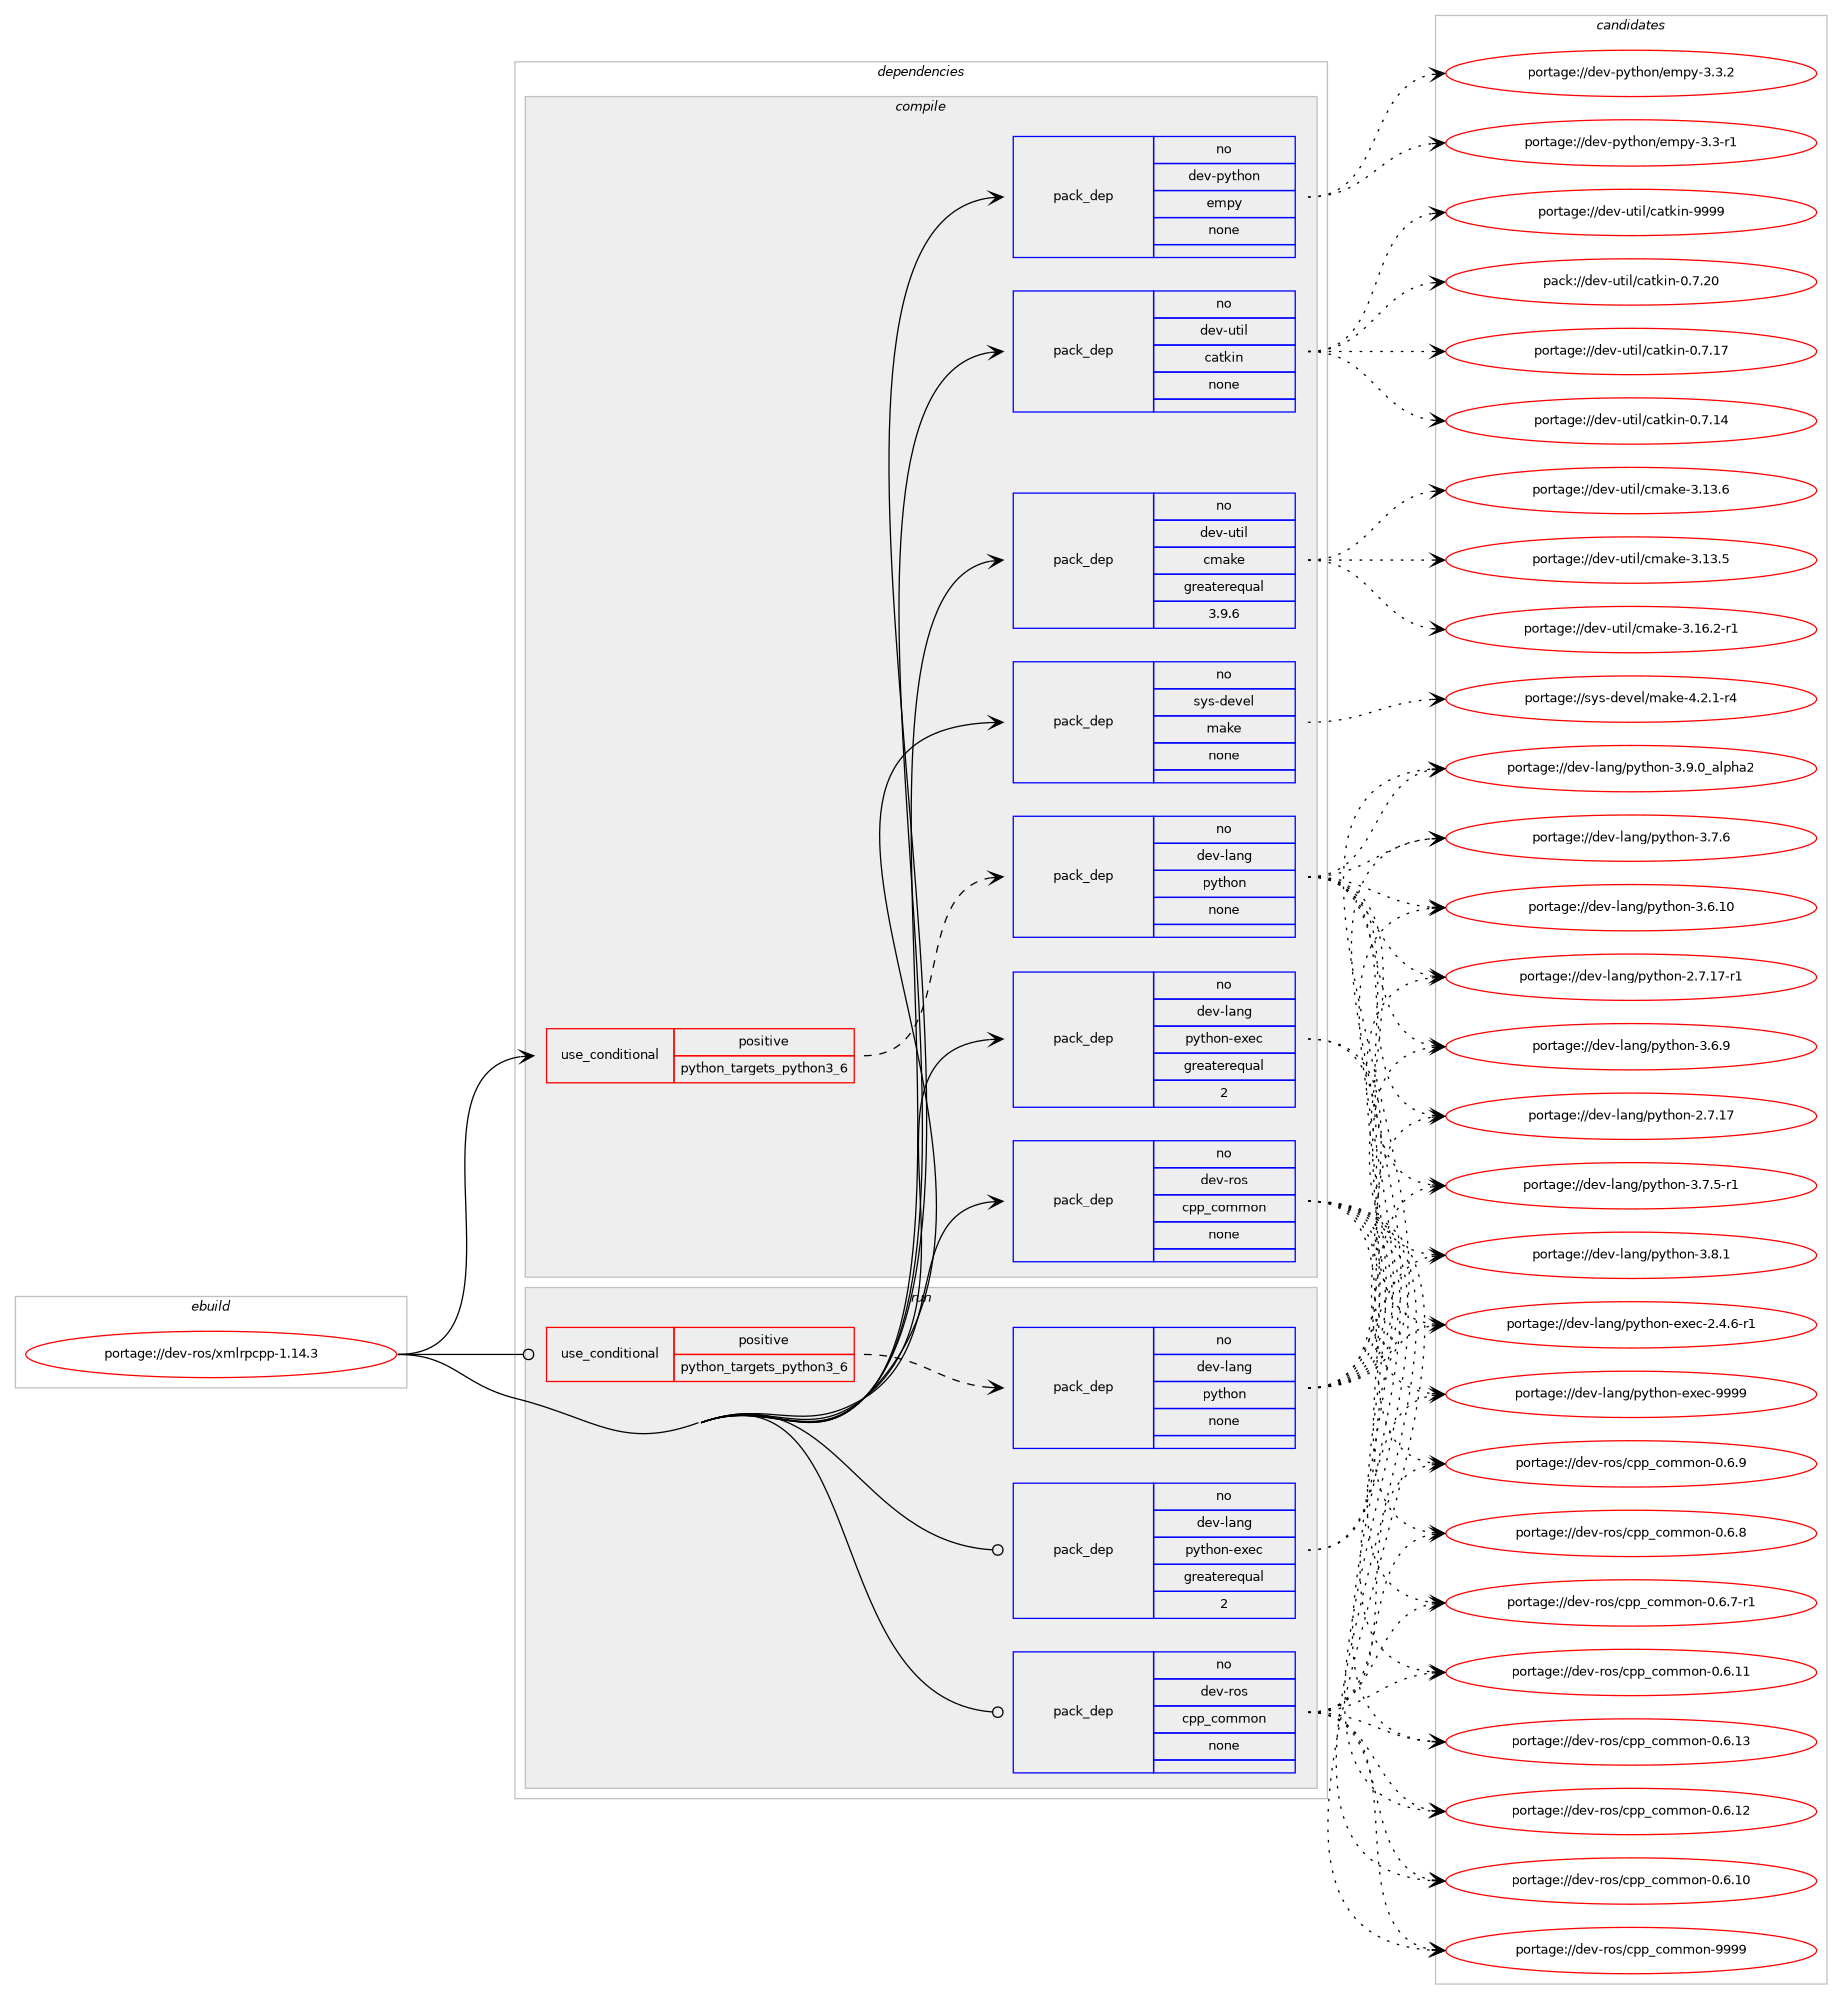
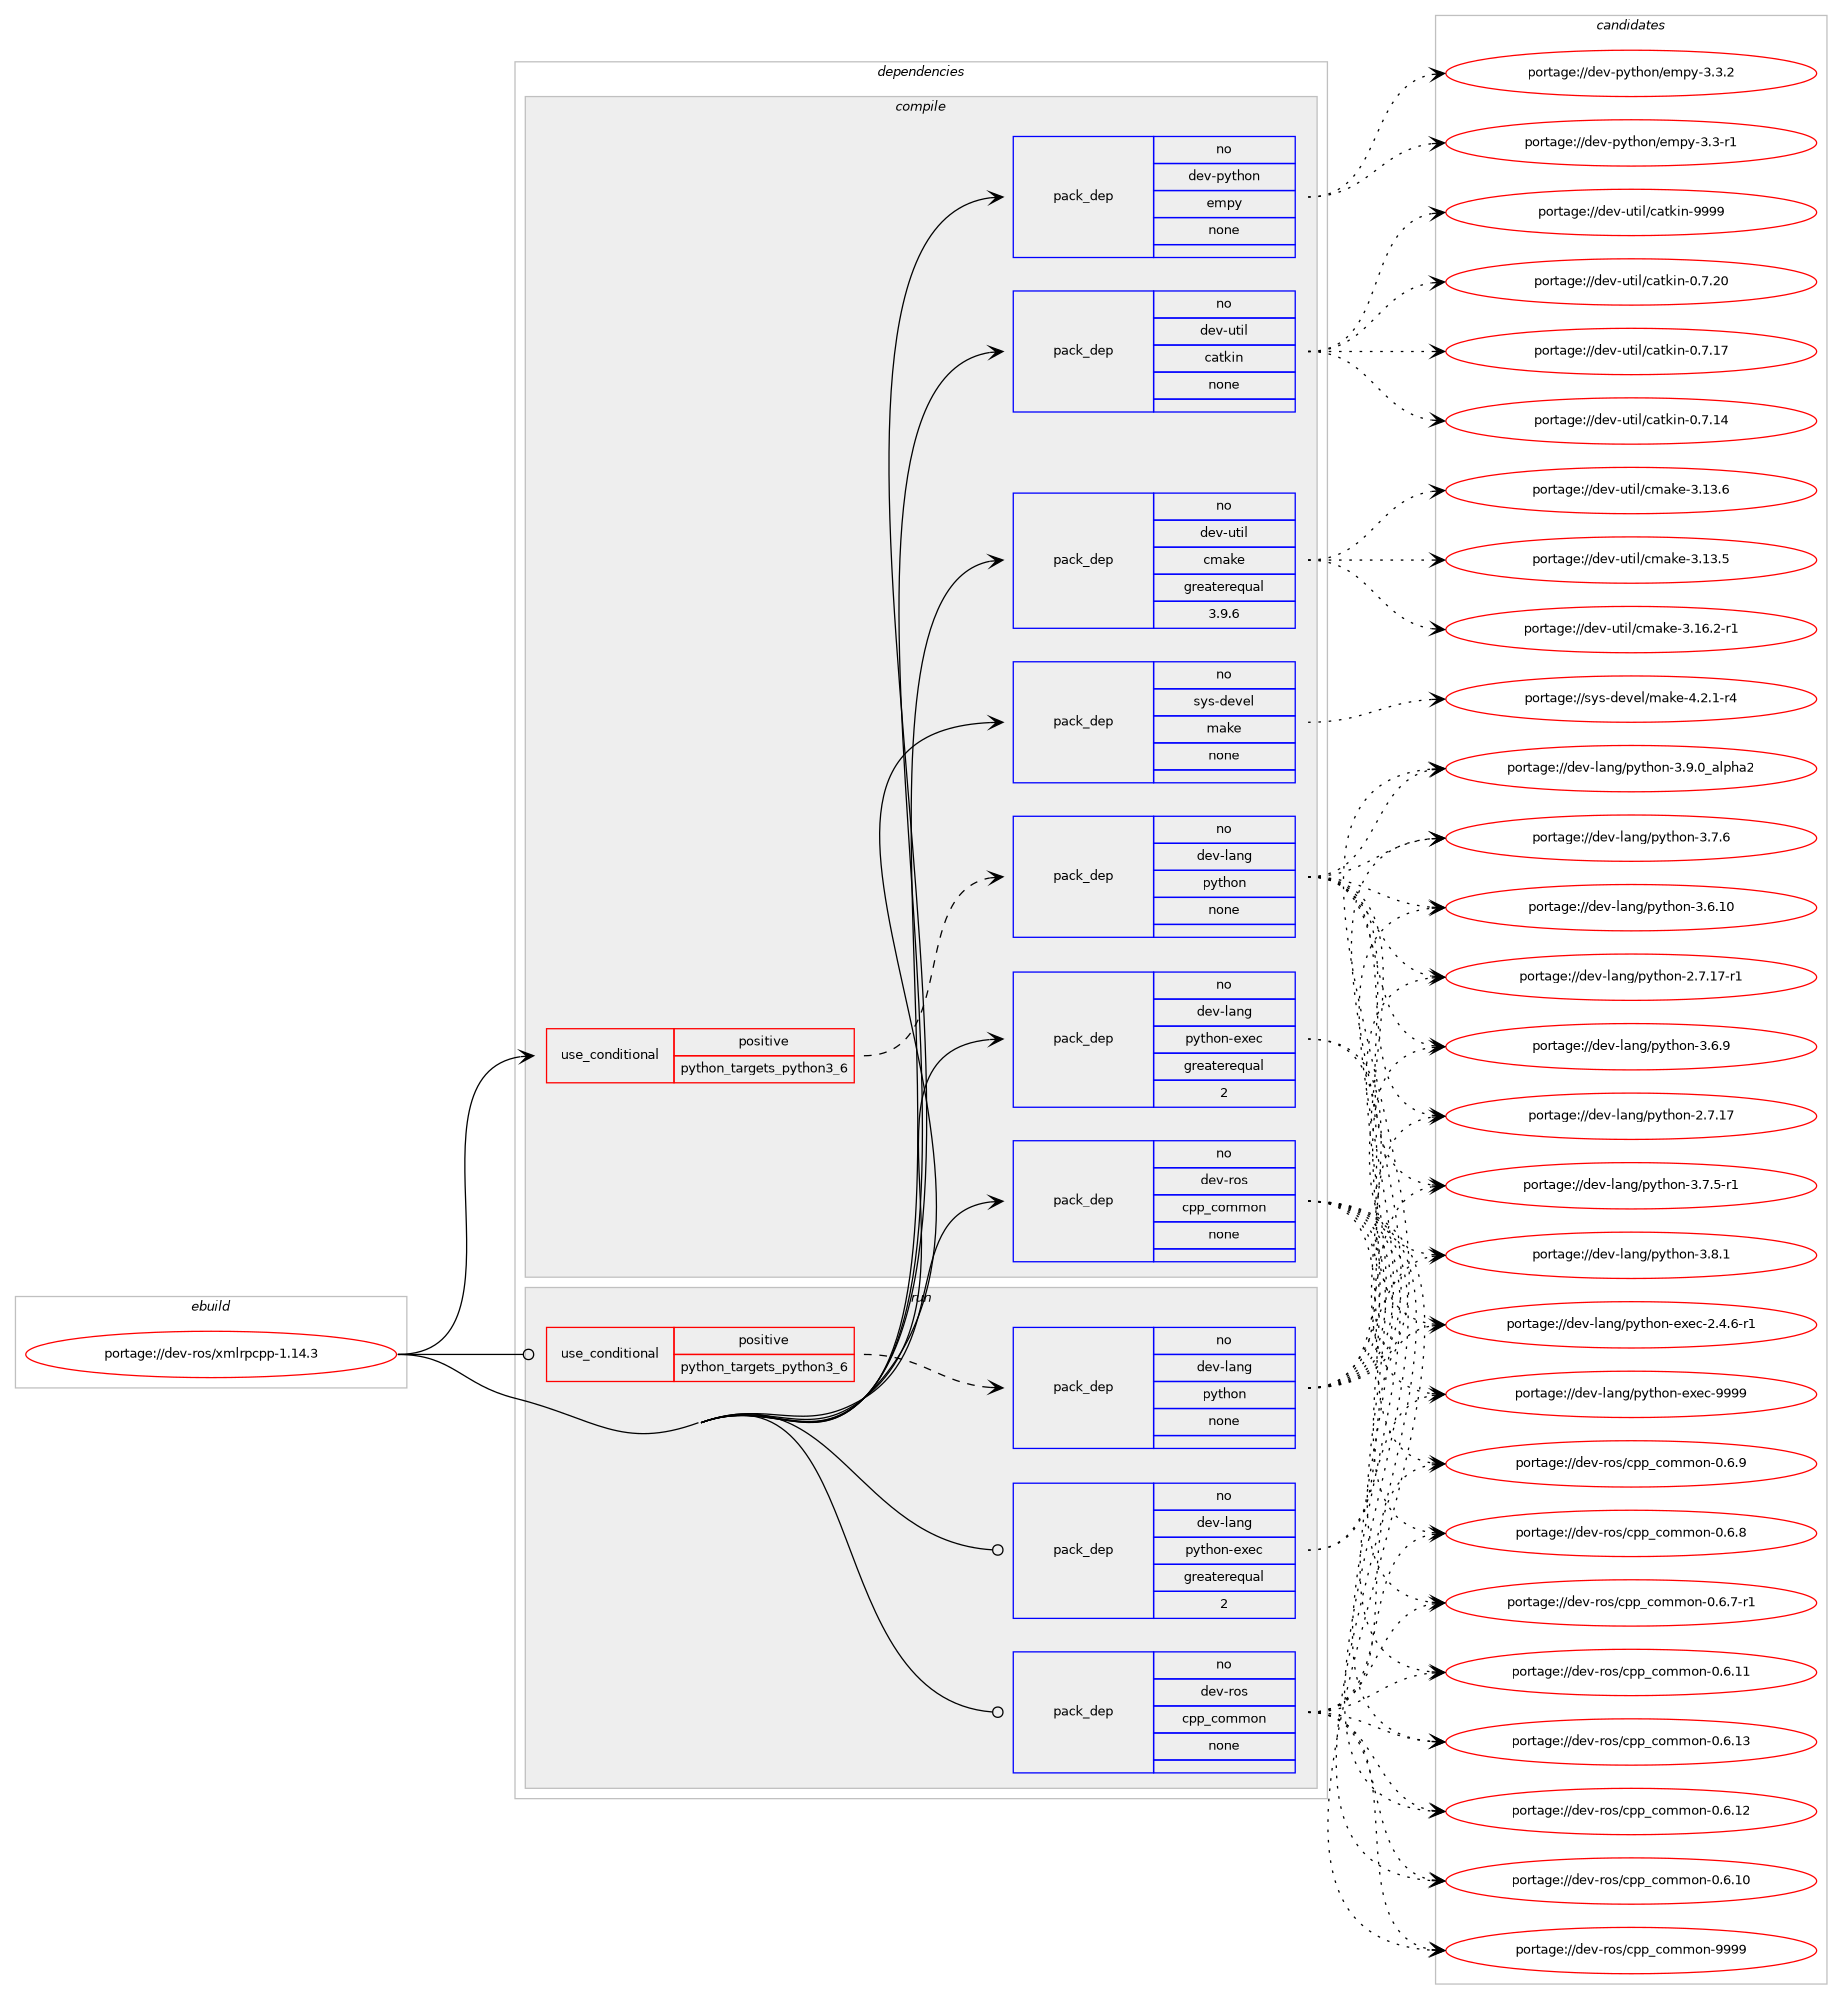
node "pack://dev-util/catkin-0.7.20": label "pack://dev-util/catkin-0.7.20" -> "portage://dev-util/catkin-0.7.20"
